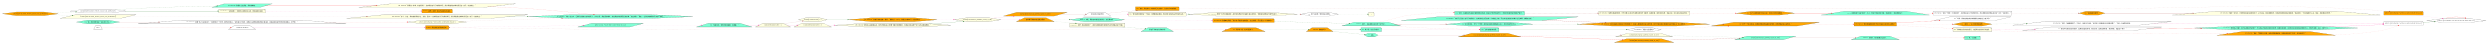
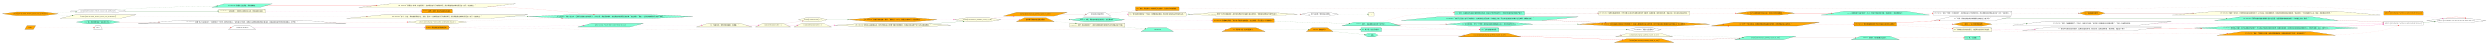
node "Kim Kitsuragi: “我不知道你说的*骷髅头*是什么意思，但是看起来你确实变成了一个种族主义者，警官。”": added
node "You: “你是对的。我不想制造麻烦。很抱歉。”": fillcolor aquamarine -> lightyellow
node "START": added
node "那也不代表他们没有权利": label "那也不代表他们没有权利" -> "dontberacist"
